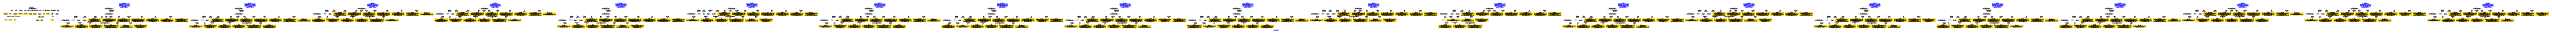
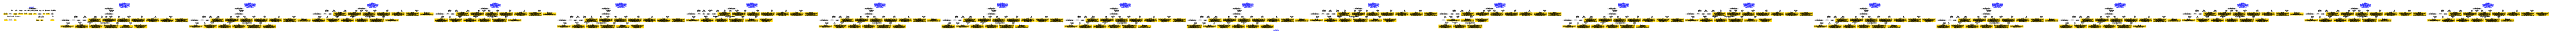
node "Document": label "Document" -> "Owner"
node "Concept2": removed
node "birthDate": fillcolor lightgray -> gold
node "deathDate": fillcolor gold -> lightgray
